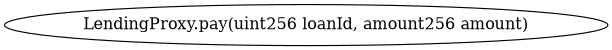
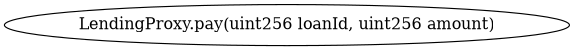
node "LendingProxy.pay(uint256 loanId, amount256 amount)": label "LendingProxy.pay(uint256 loanId, amount256 amount)" -> "LendingProxy.pay(uint256 loanId, uint256 amount)"
